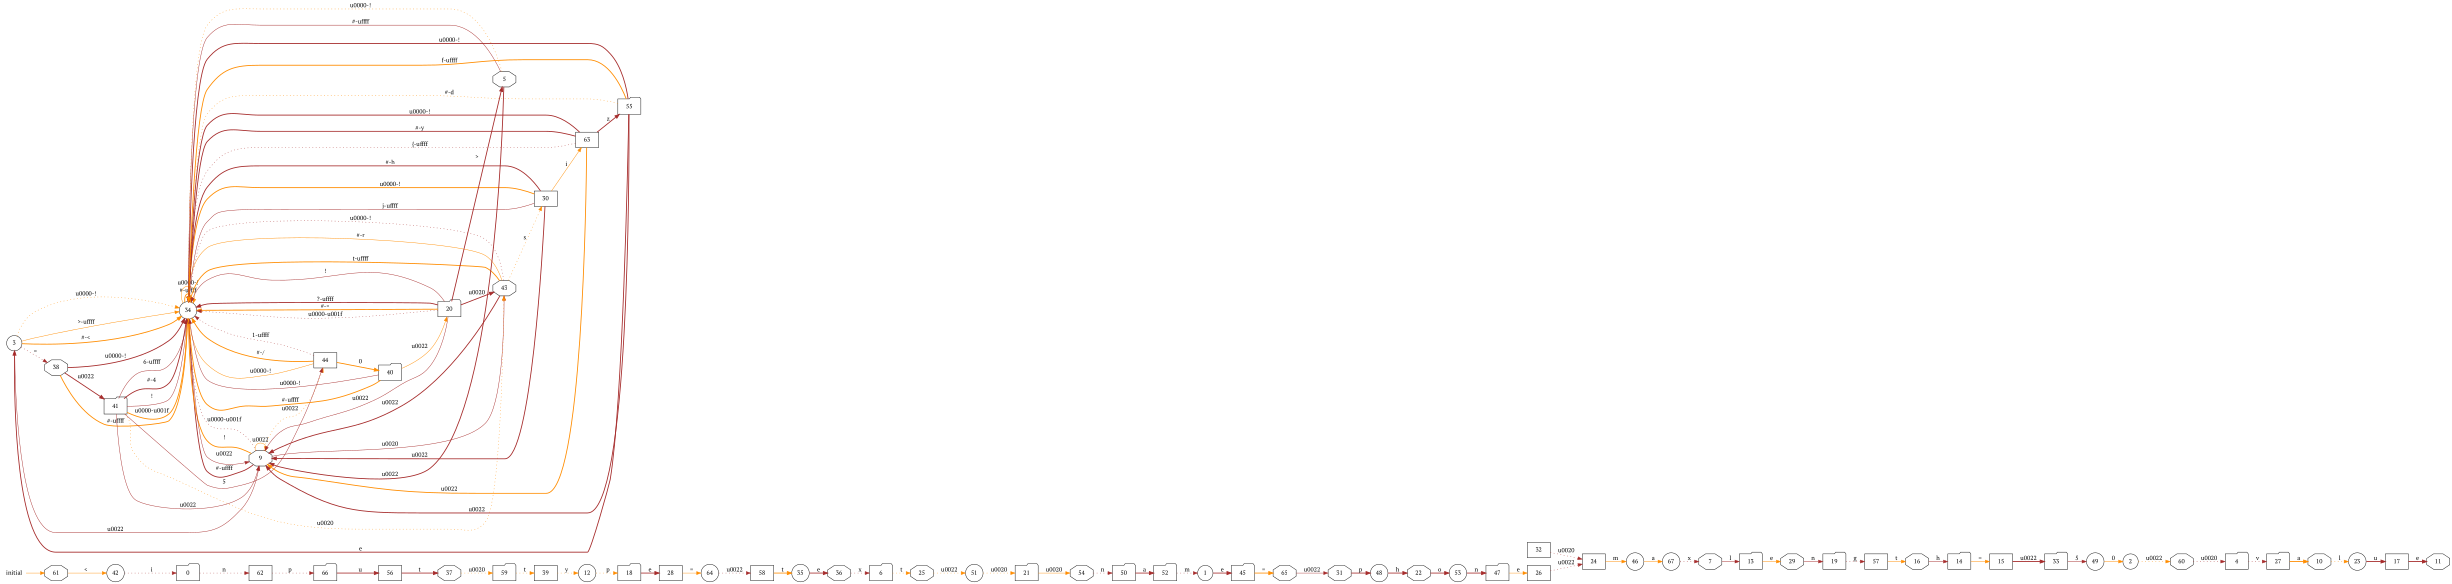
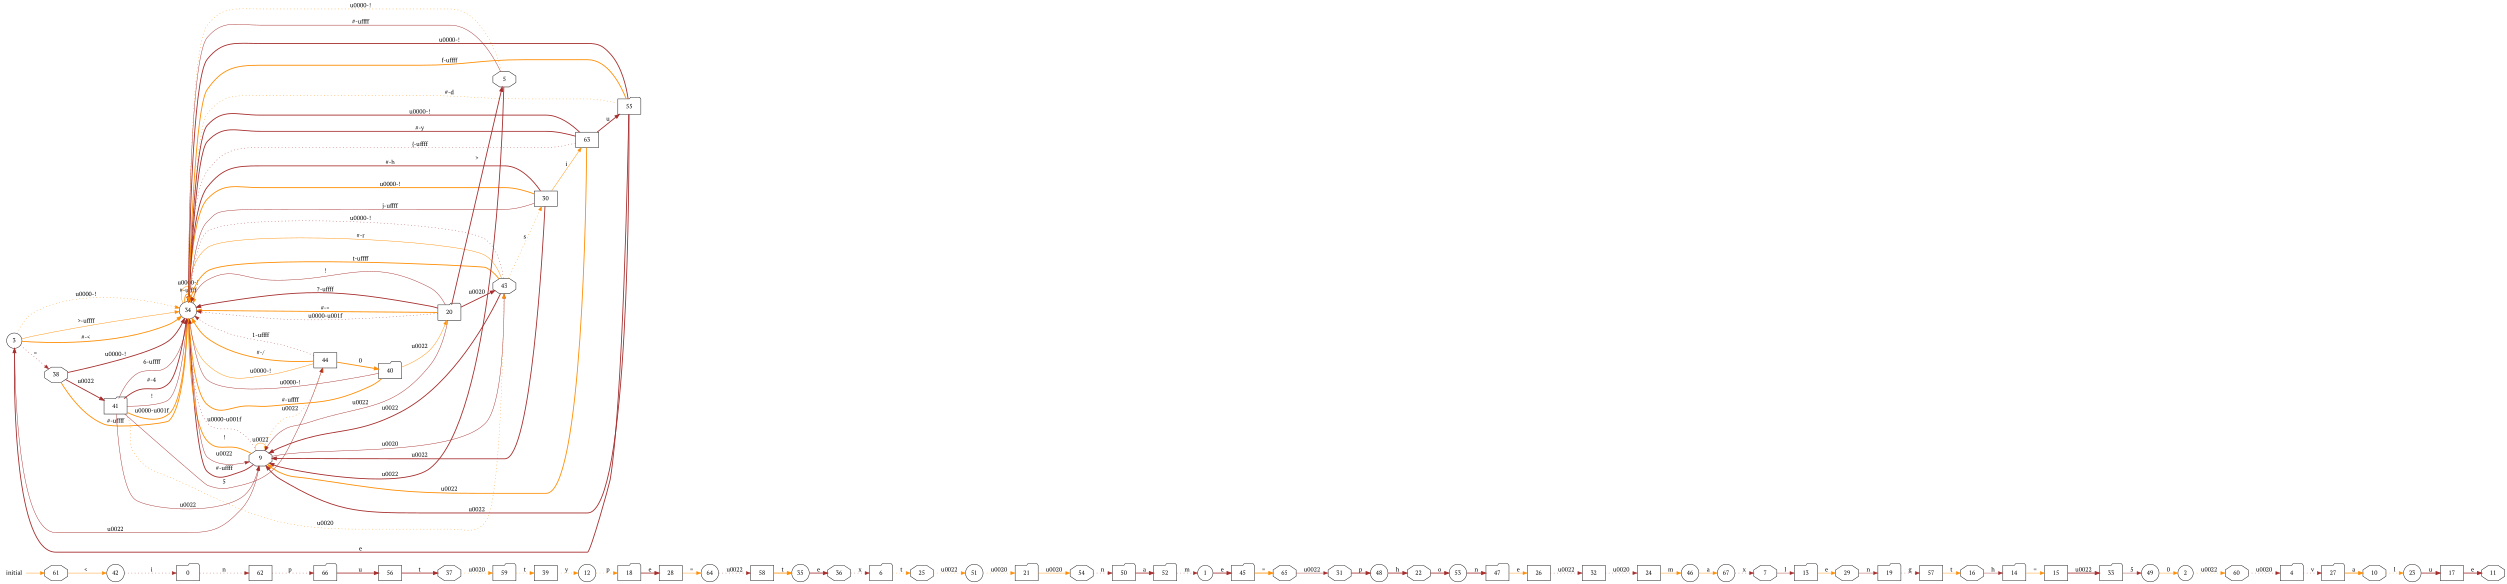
edge "63" -> "55": label "z" -> "u"
edge "26" -> "24": now "26" -> "32"
